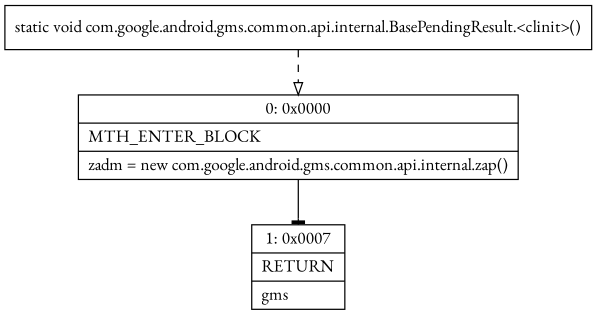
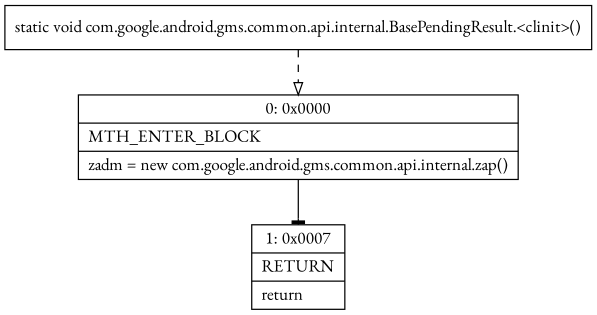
node "1: 0x0007": text "gms" -> "return"
